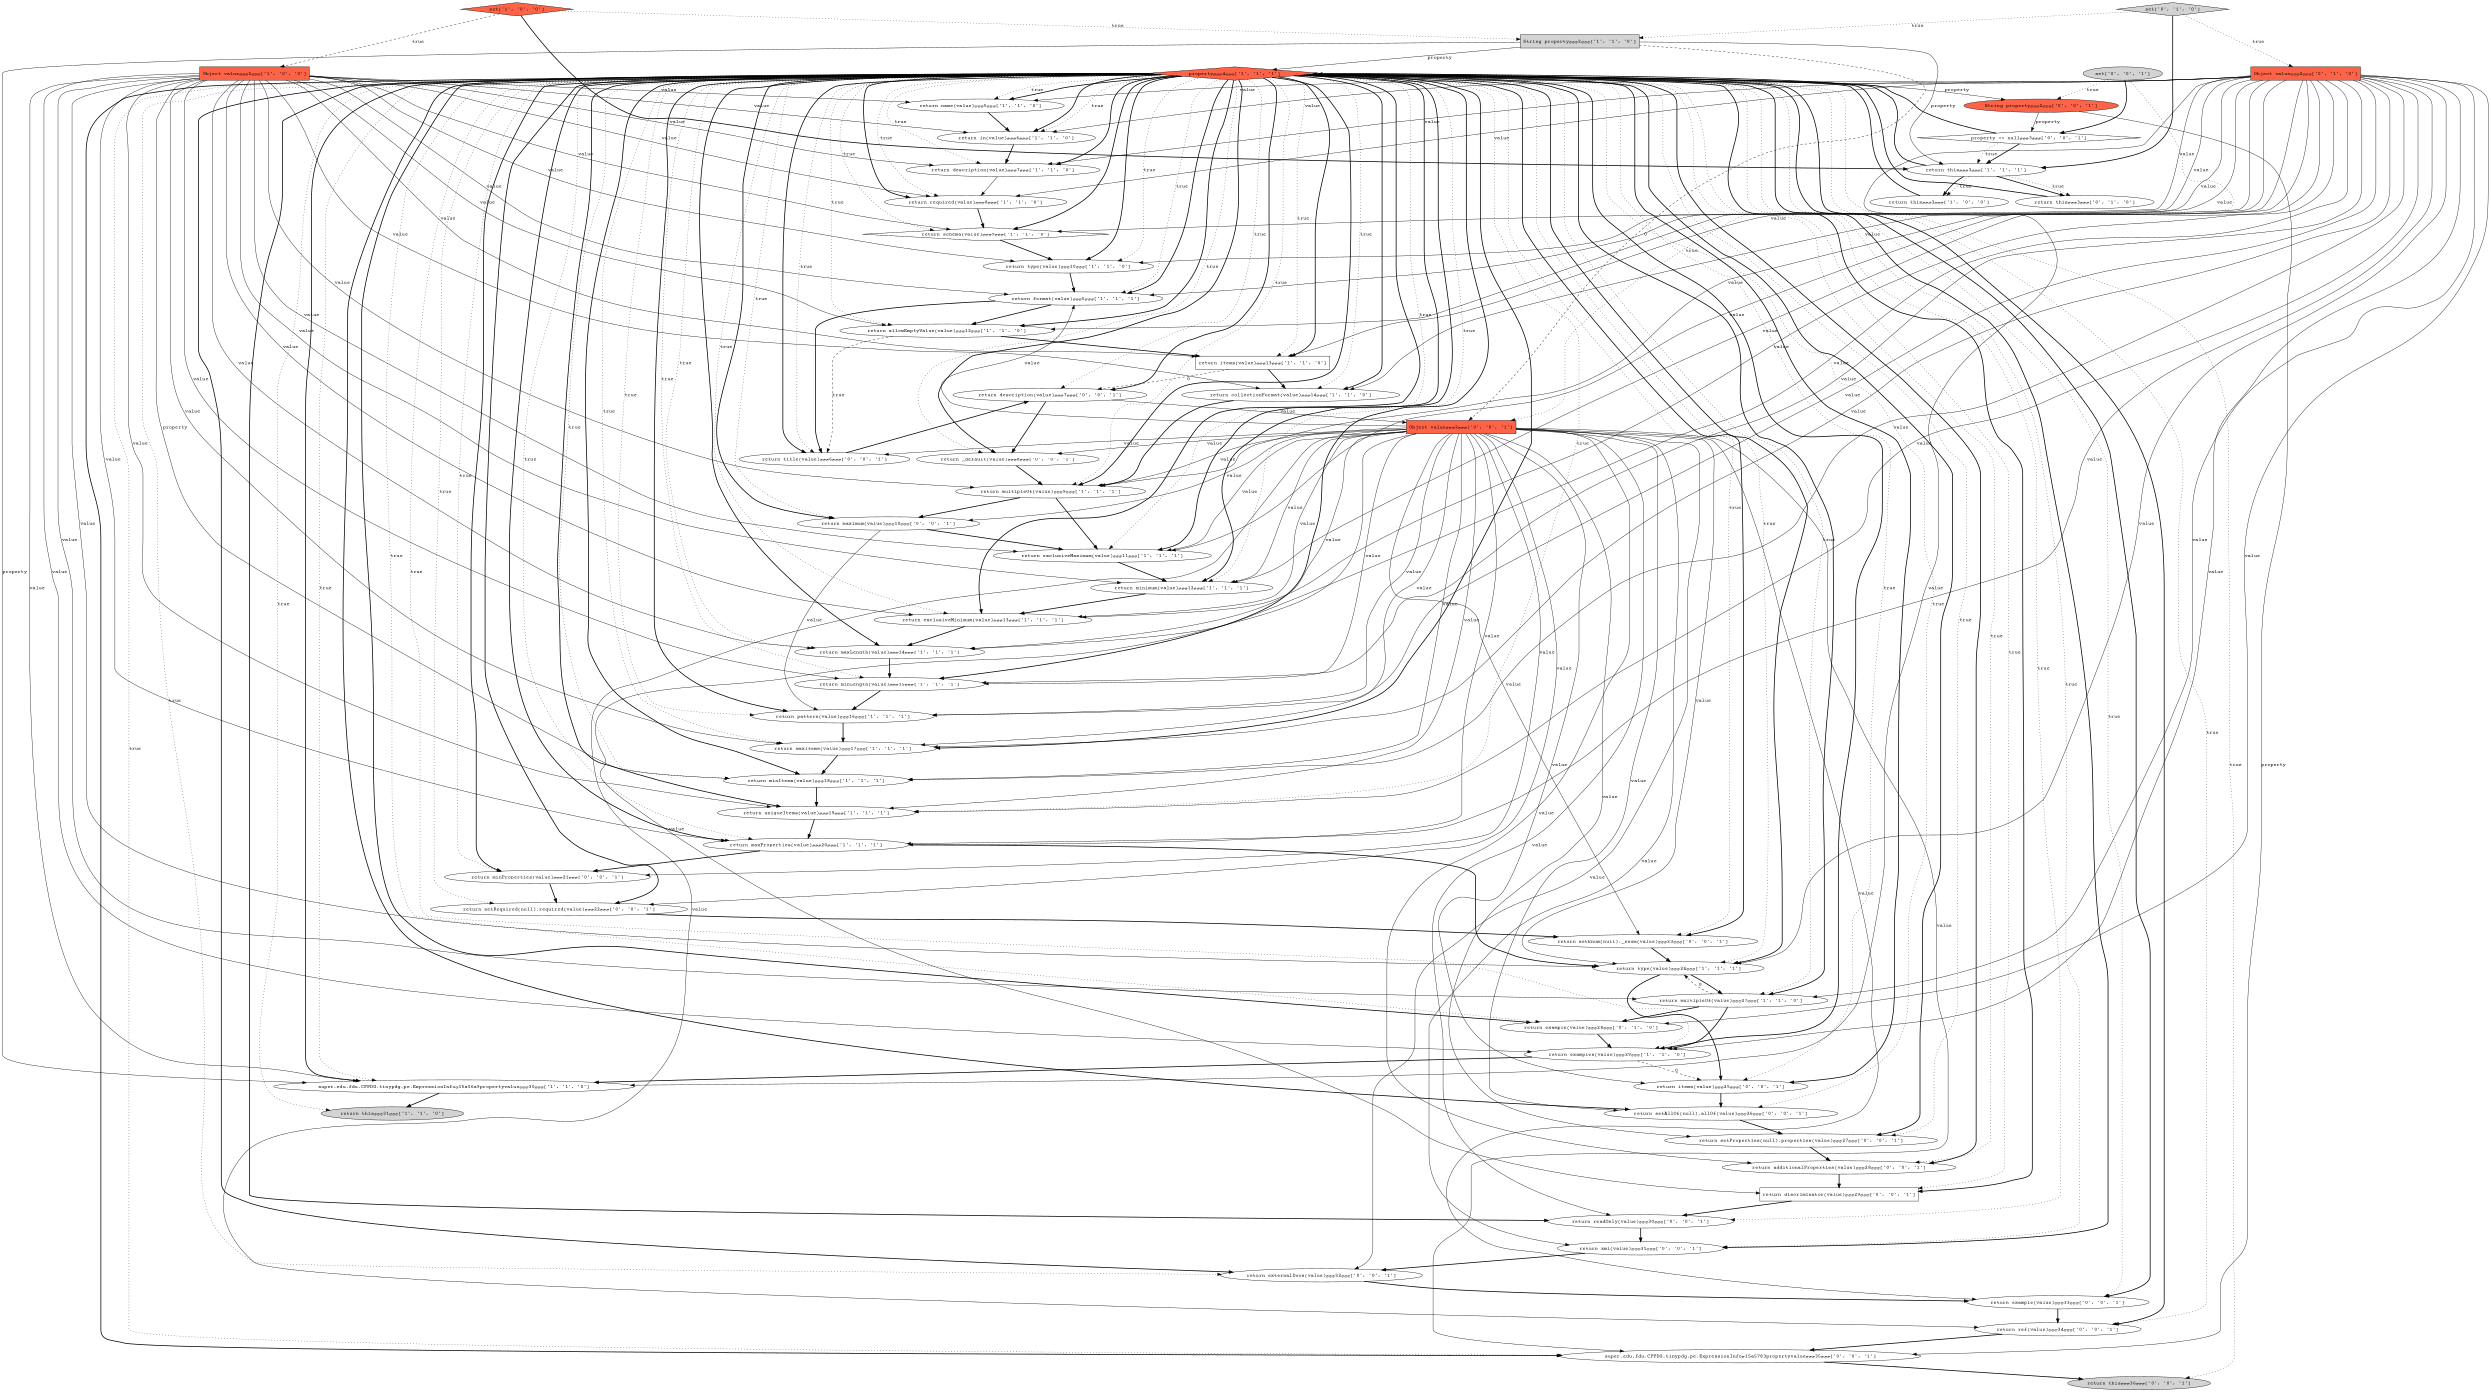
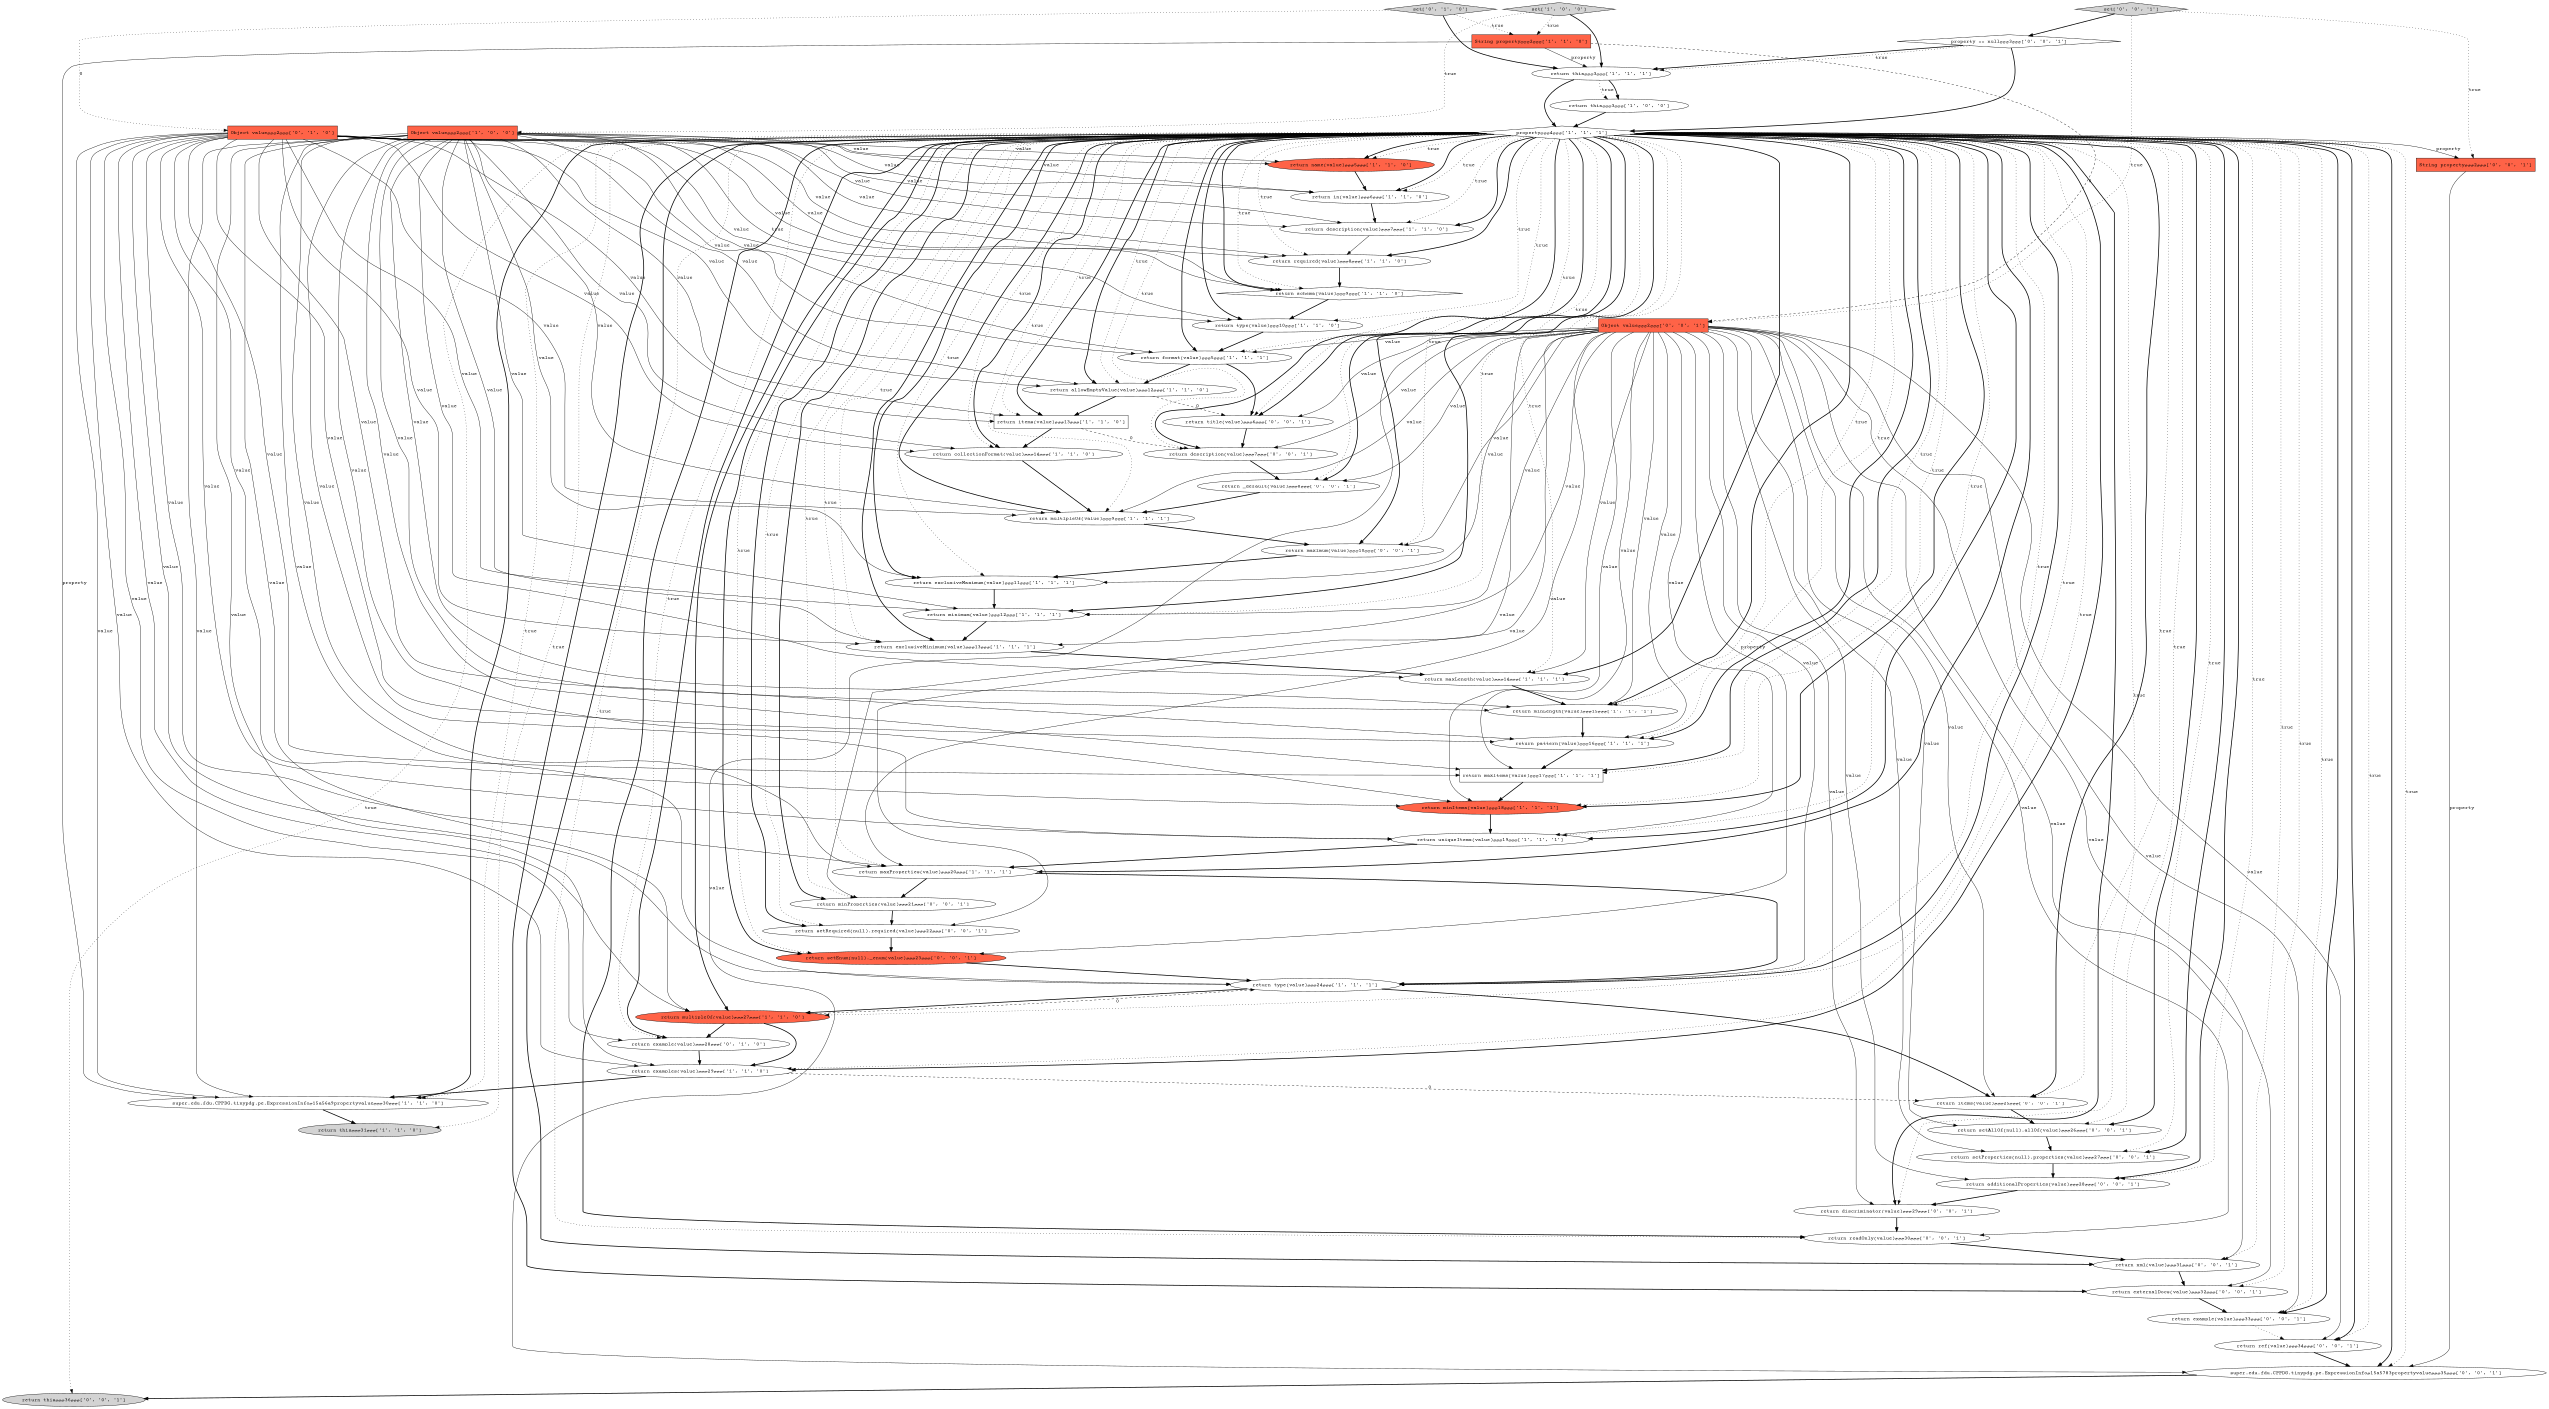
node "set['1', '0', '0']": fillcolor tomato -> lightgray
edge "set['1', '0', '0']" -> "Object value@@@2@@@['1', '0', '0']": style dashed -> dotted
node "String property@@@2@@@['1', '1', '0']": fillcolor lightgray -> tomato
edge "set['0', '1', '0']" -> "Object value@@@2@@@['0', '1', '0']": label "true" -> "0"
edge "String property@@@2@@@['1', '1', '0']" -> "property@@@4@@@['1', '1', '1']": removed, label "property"
node "property@@@4@@@['1', '1', '1']": fillcolor tomato -> white
node "set['0', '0', '1']": shape ellipse -> diamond
node "return name(value)@@@5@@@['1', '1', '0']": fillcolor white -> tomato
node "String property@@@2@@@['0', '0', '1']": shape ellipse -> box
edge "String property@@@2@@@['0', '0', '1']" -> "property == null@@@3@@@['0', '0', '1']": removed, label "property"
edge "Object value@@@2@@@['1', '0', '0']" -> "return type(value)@@@10@@@['1', '1', '0']": label "value" -> "true"
node "return this@@@3@@@['0', '1', '0']": removed
edge "Object value@@@2@@@['0', '1', '0']" -> "return exclusiveMaximum(value)@@@11@@@['1', '1', '1']": removed, label "value"
edge "return allowEmptyValue(value)@@@12@@@['1', '1', '0']" -> "return title(value)@@@6@@@['0', '0', '1']": label "true" -> "0"
edge "return description(value)@@@7@@@['0', '0', '1']" -> "Object value@@@2@@@['0', '0', '1']": reversed
edge "Object value@@@2@@@['0', '1', '0']" -> "return maxLength(value)@@@14@@@['1', '1', '1']": removed, label "value"
edge "Object value@@@2@@@['1', '0', '0']" -> "return minItems(value)@@@18@@@['1', '1', '1']": label "property" -> "value"
edge "return multipleOf(value)@@@9@@@['1', '1', '1']" -> "return exclusiveMaximum(value)@@@11@@@['1', '1', '1']": removed
edge "return maximum(value)@@@10@@@['0', '0', '1']" -> "return pattern(value)@@@16@@@['1', '1', '1']": now "Object value@@@2@@@['1', '0', '0']" -> "return pattern(value)@@@16@@@['1', '1', '1']"
edge "Object value@@@2@@@['0', '0', '1']" -> "return setEnum(null)._enum(value)@@@23@@@['0', '0', '1']": label "value" -> "property"
node "return maxItems(value)@@@17@@@['1', '1', '1']": shape ellipse -> box
node "return minItems(value)@@@18@@@['1', '1', '1']": fillcolor white -> tomato
node "return setEnum(null)._enum(value)@@@23@@@['0', '0', '1']": fillcolor white -> tomato
node "return multipleOf(value)@@@27@@@['1', '1', '0']": fillcolor white -> tomato
node "return discriminator(value)@@@29@@@['0', '0', '1']": shape box -> ellipse
edge "return example(value)@@@33@@@['0', '0', '1']" -> "return ref(value)@@@34@@@['0', '0', '1']": style bold -> dotted
